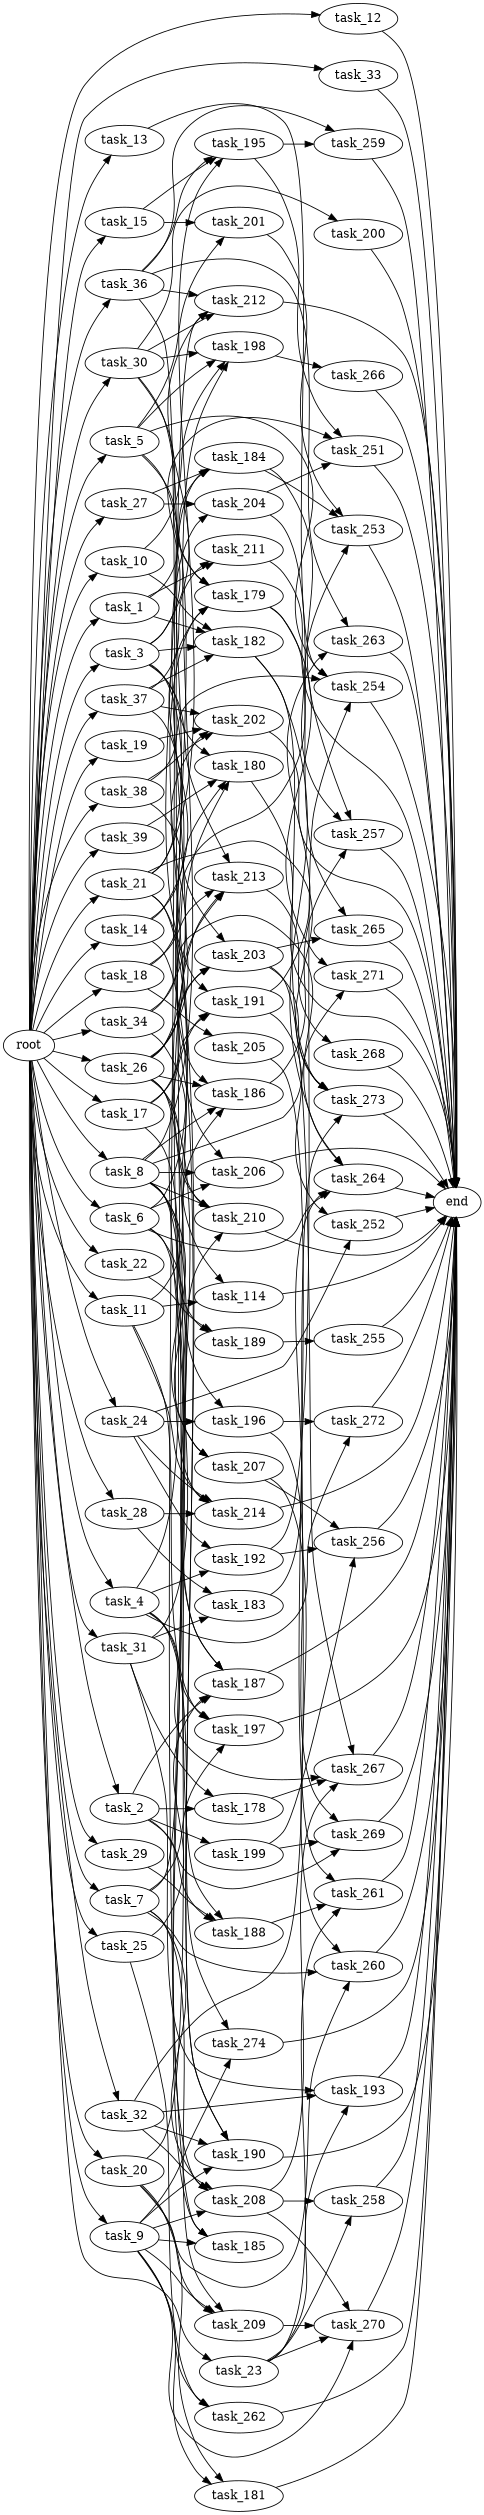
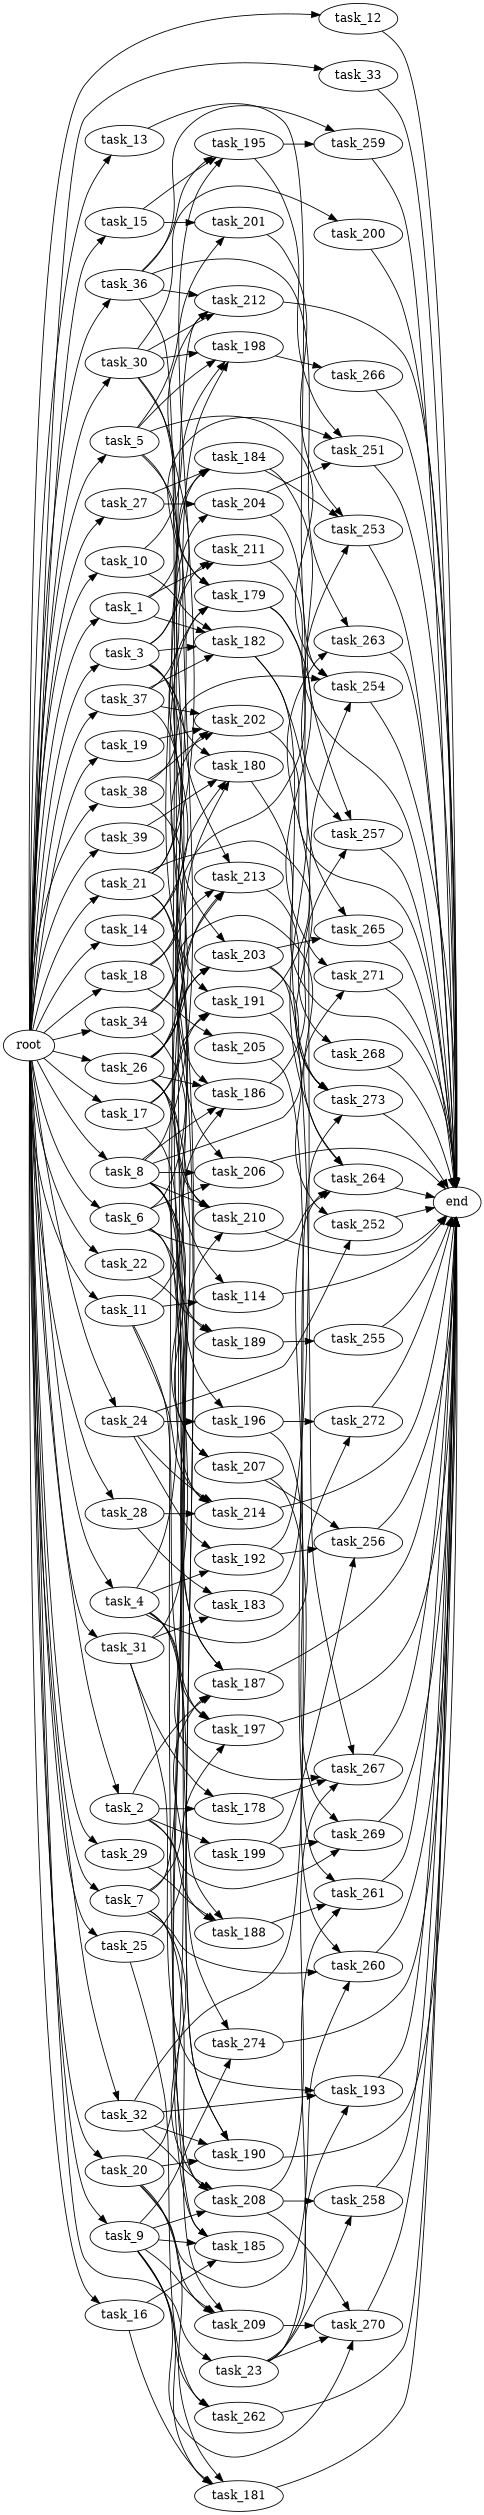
edge "task_9" -> "task_190": now "task_20" -> "task_190"
node "task_16": added
